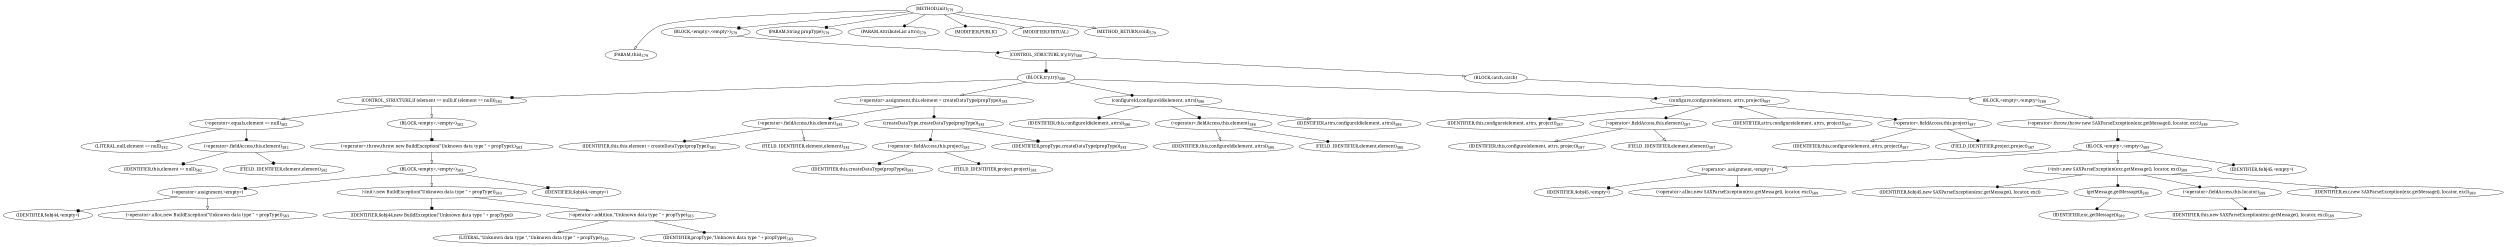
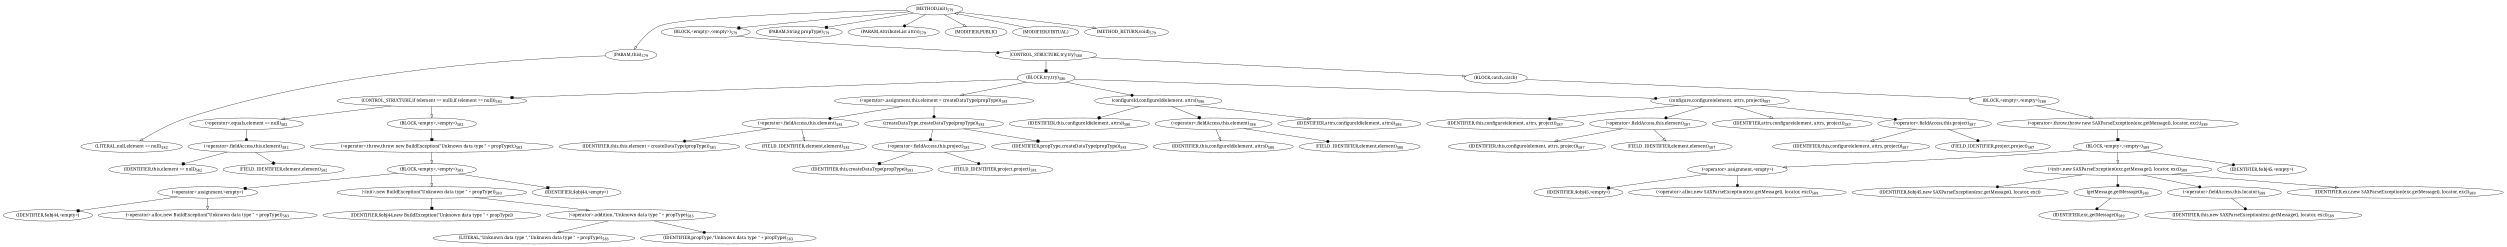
edge "(METHOD,init)" -> "(MODIFIER,PUBLIC)": arrowhead dot -> onormal
edge "(METHOD,init)" -> "(MODIFIER,VIRTUAL)": reversed
edge "(IDENTIFIER,attrs,configure(element, attrs, project))" -> "(configure,configure(element, attrs, project))": reversed
edge "(<operator>.equals,element == null)" -> "(LITERAL,null,element == null)": now "(PARAM,this)" -> "(LITERAL,null,element == null)"
